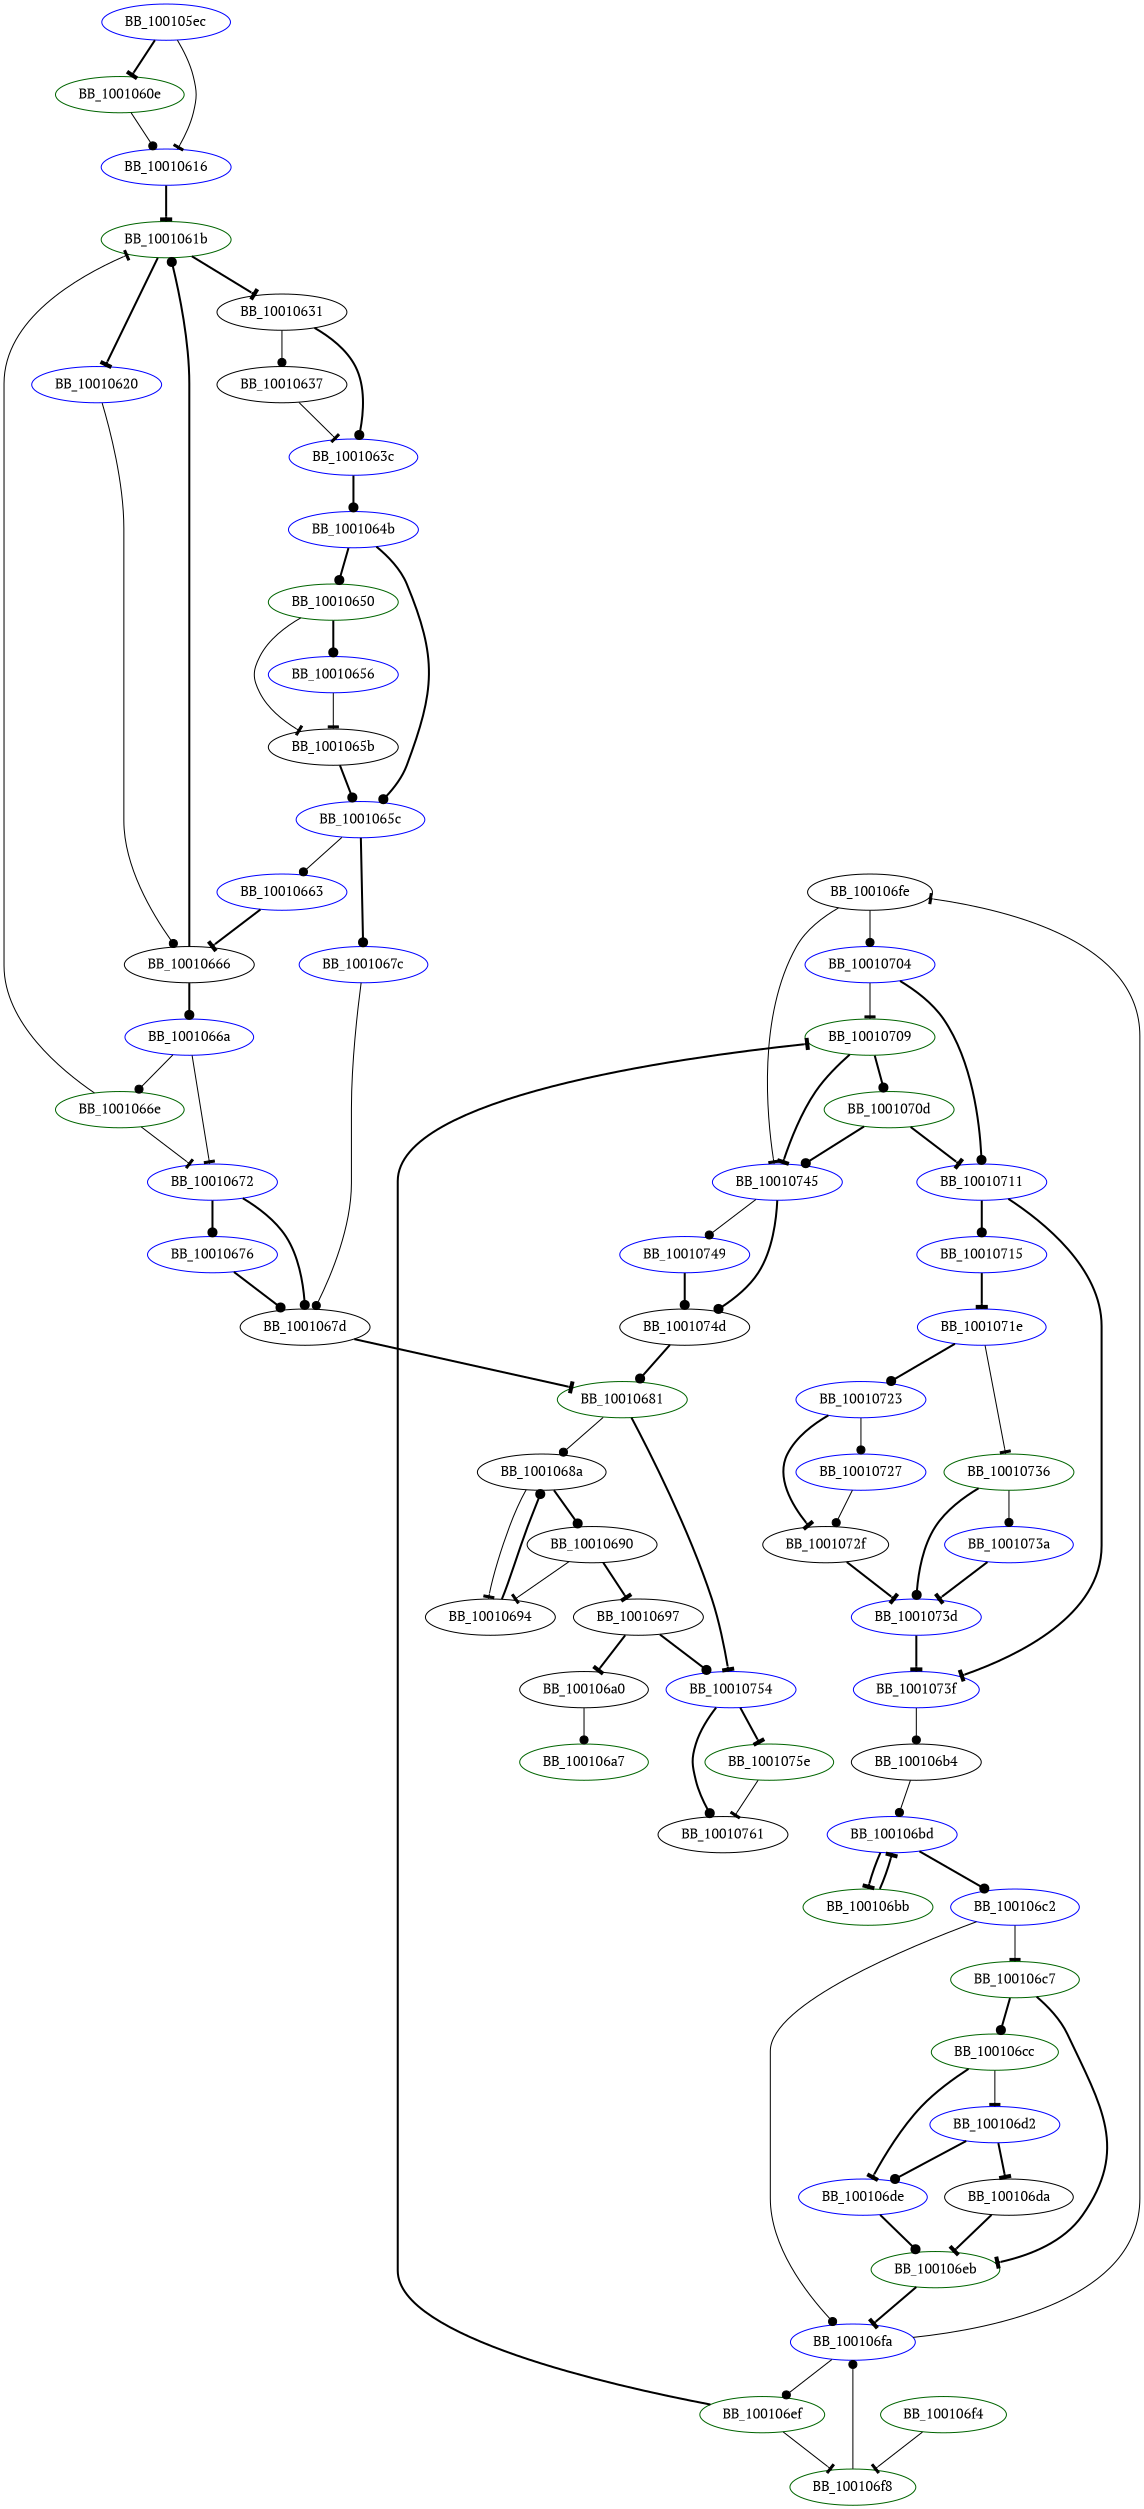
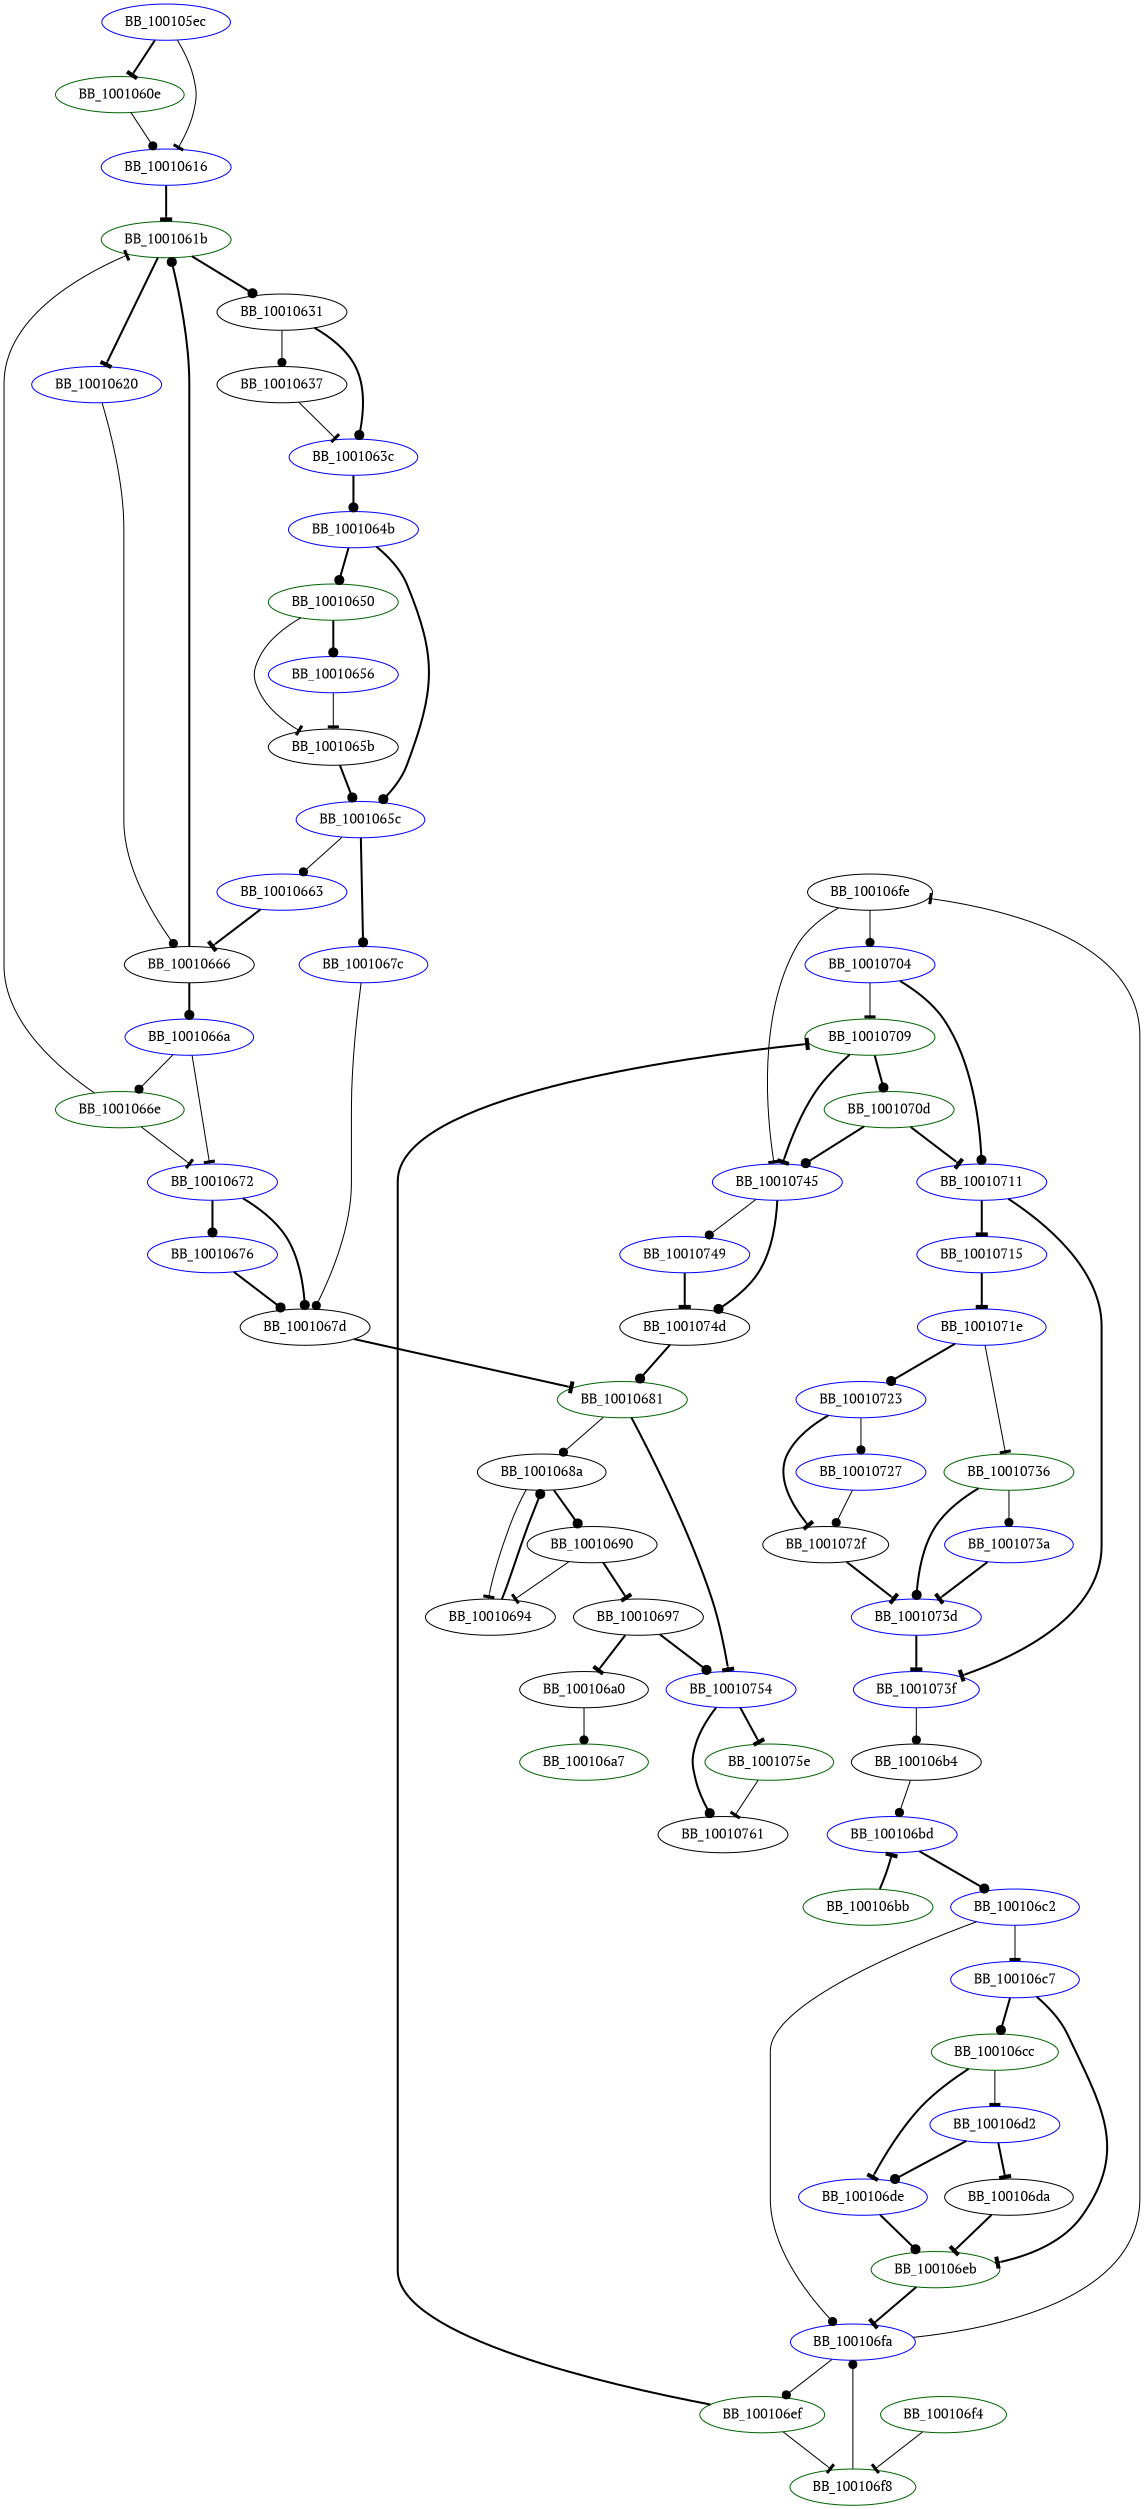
edge "BB_1001061b" -> "BB_10010631": arrowhead tee -> dot
edge "BB_10010711" -> "BB_10010715": arrowhead dot -> tee
edge "BB_10010749" -> "BB_1001074d": arrowhead dot -> tee
edge "BB_100106bd" -> "BB_100106bb": removed
node "BB_100106c7": color darkgreen -> blue
